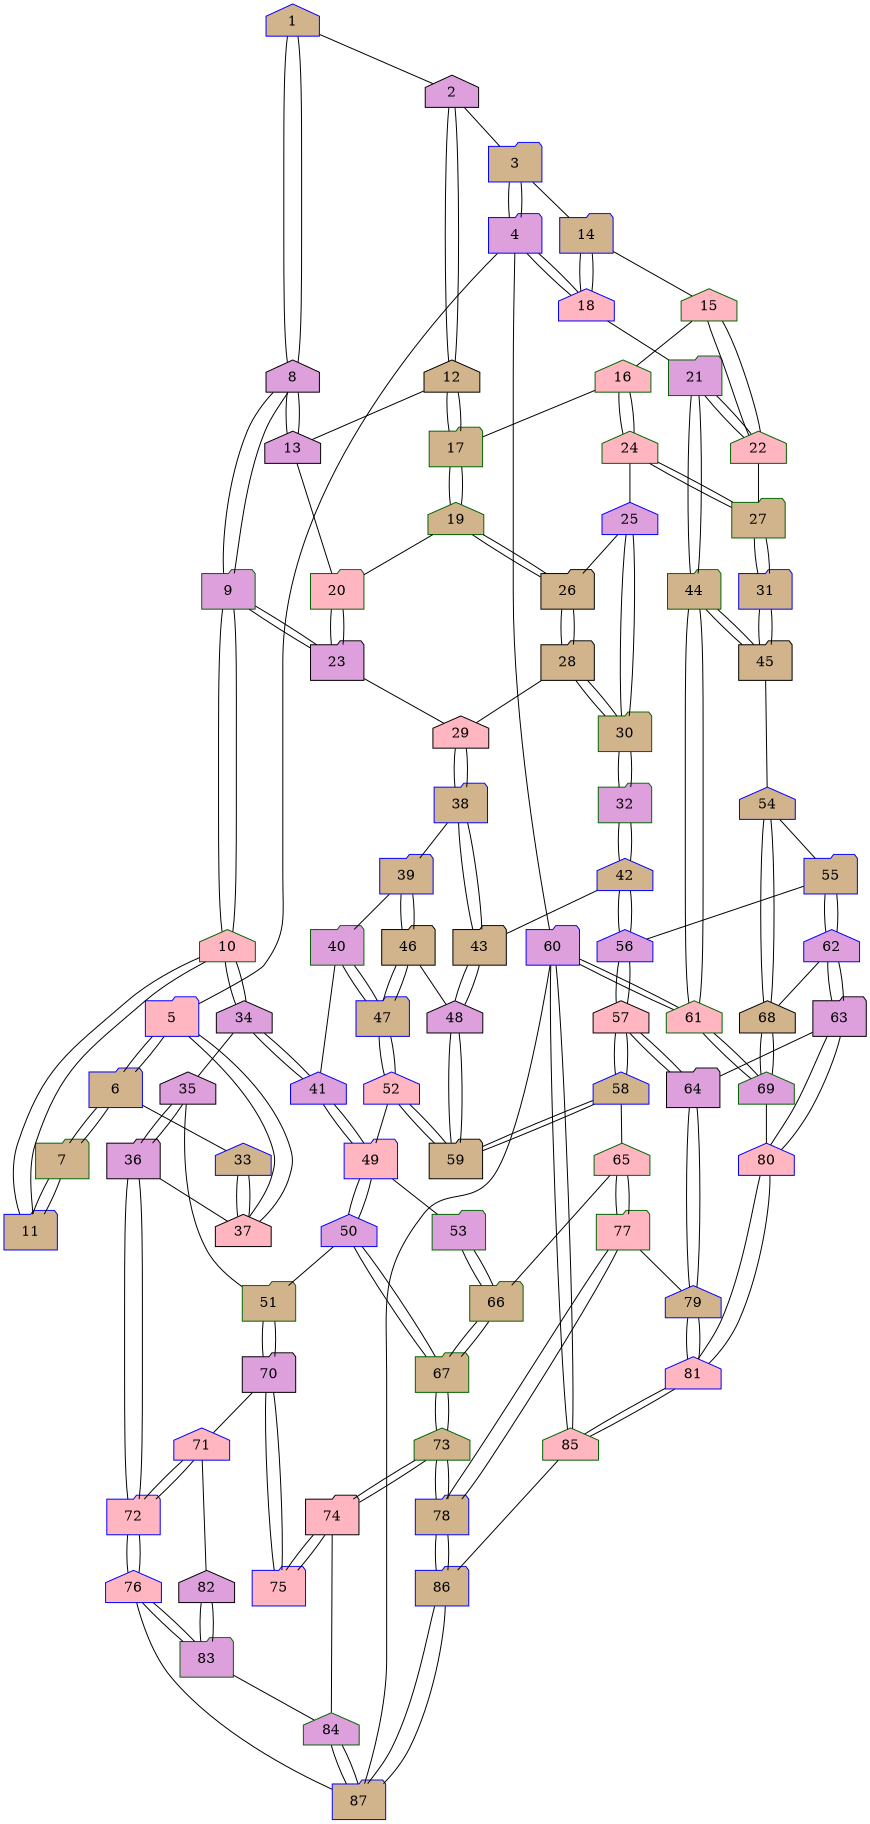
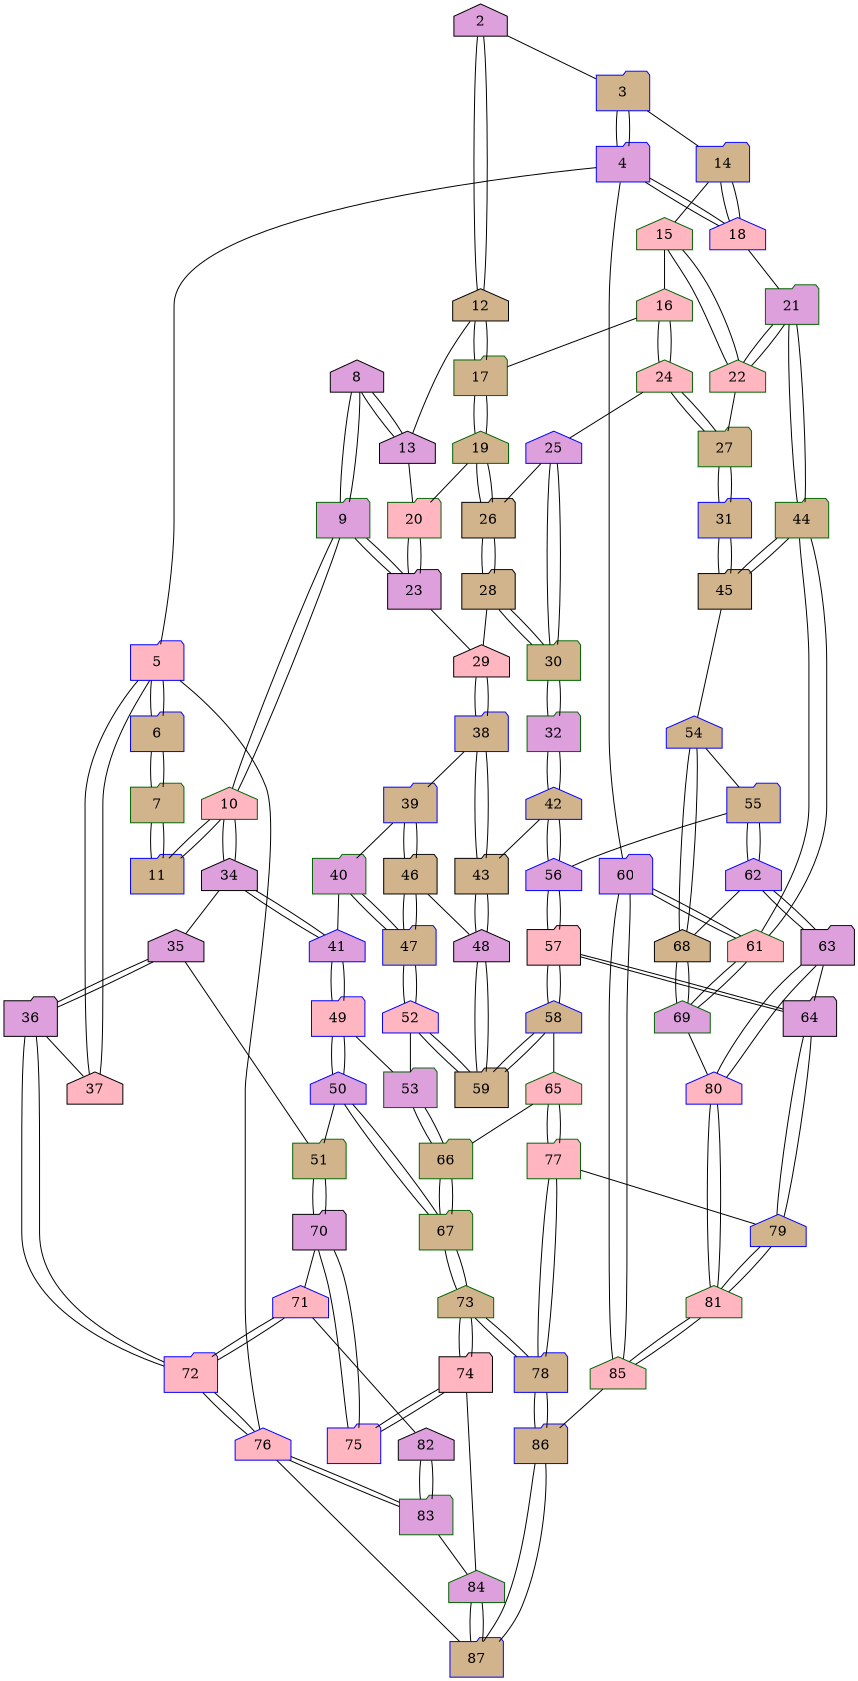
node "1": removed
node "57": shape house -> folder
edge "5" -- "76": added
edge "52" -- "49": now "52" -- "53"
node "33": removed
edge "60" -- "87": removed
node "81": color blue -> darkgreen
